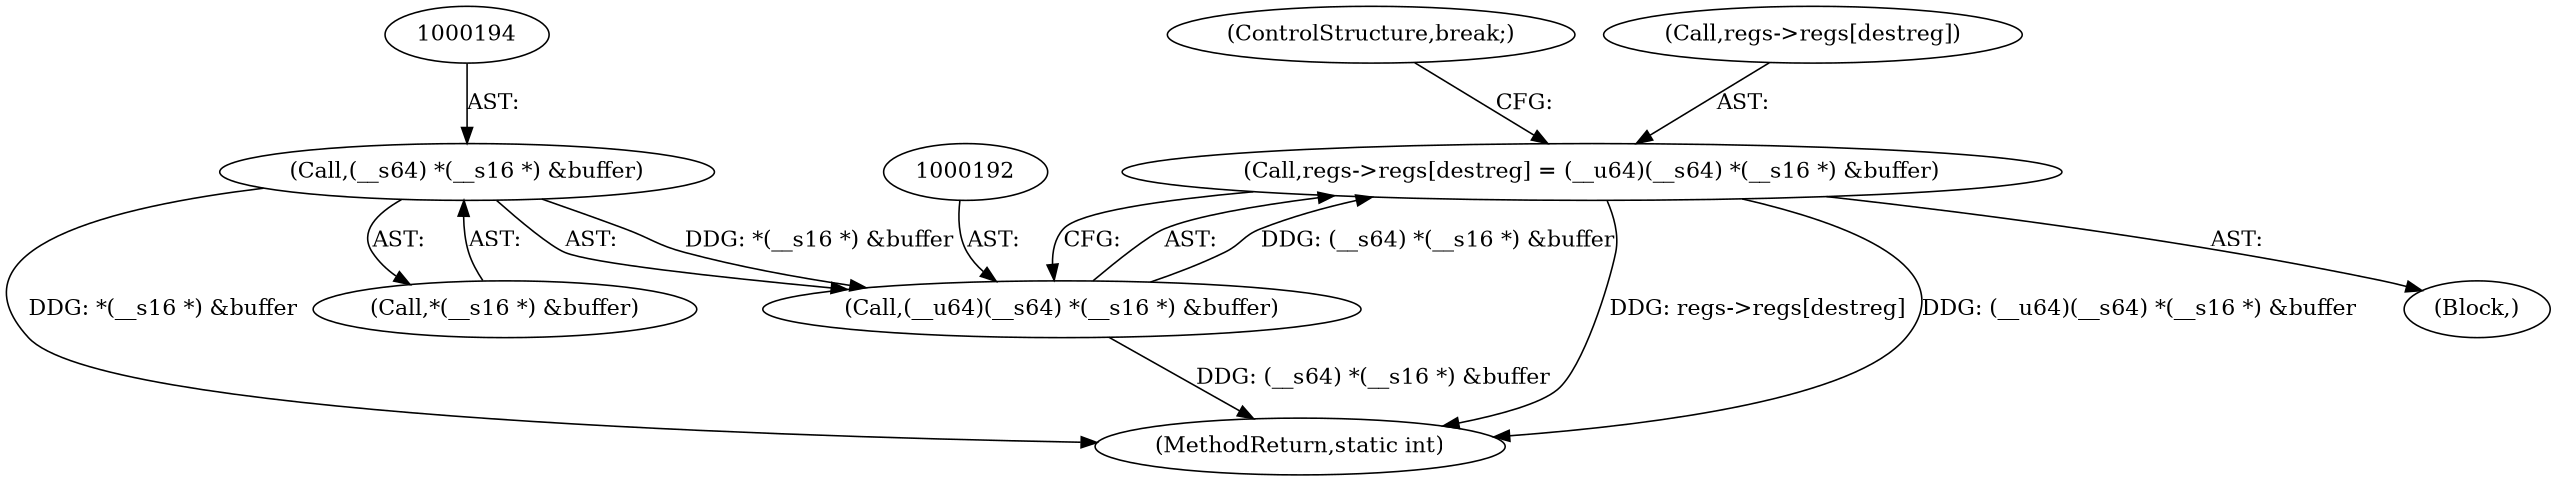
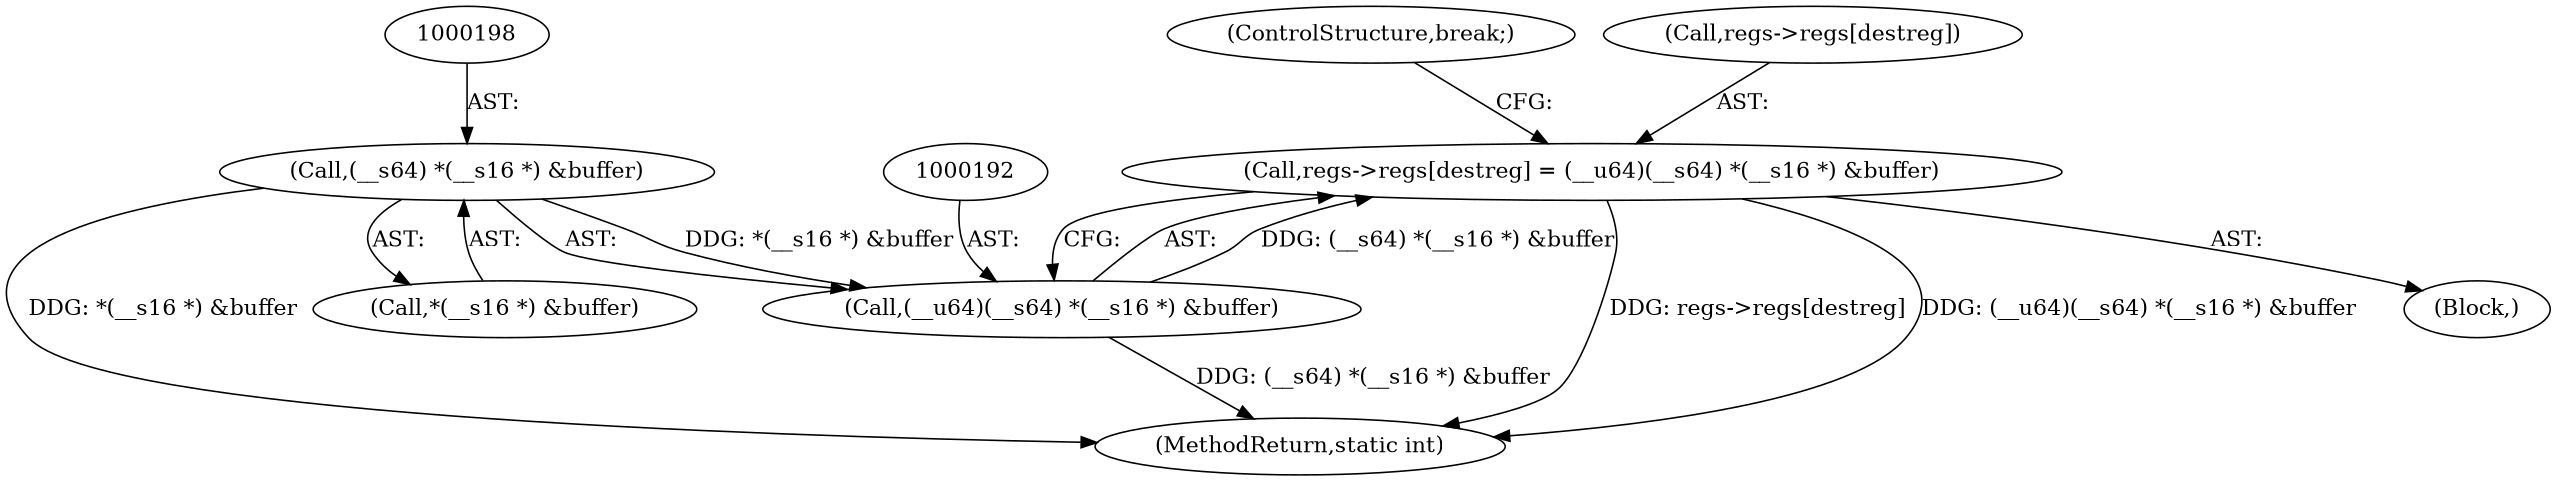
node "1000194": label "1000194" -> "1000198"
